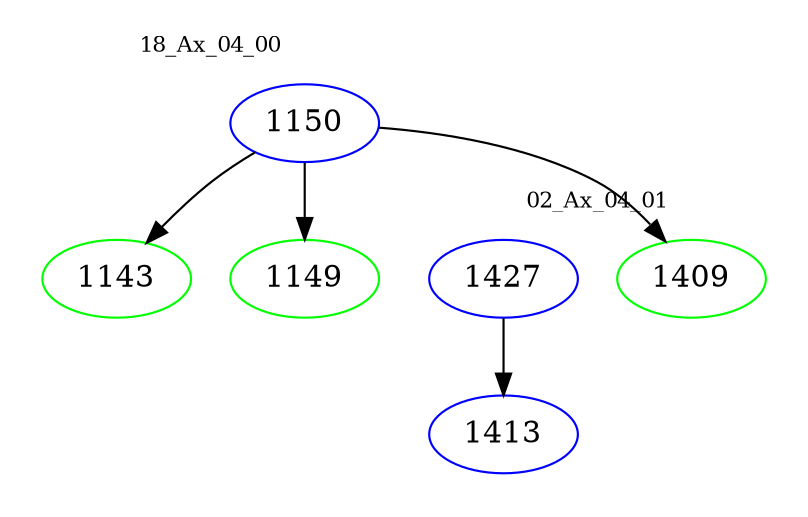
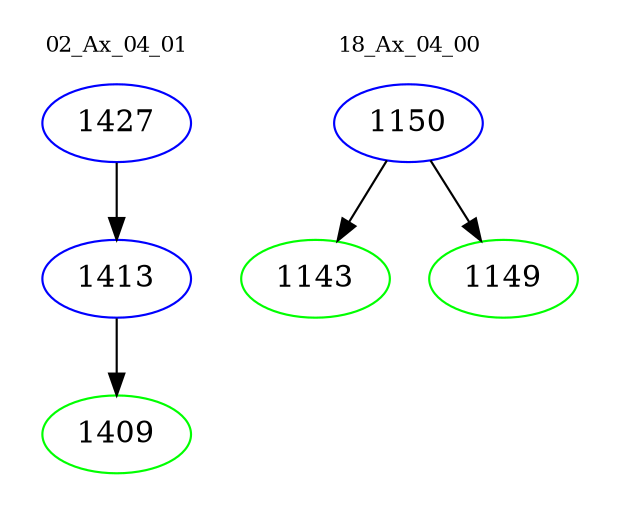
edge "1150" -> "1409": now "1413" -> "1409"
